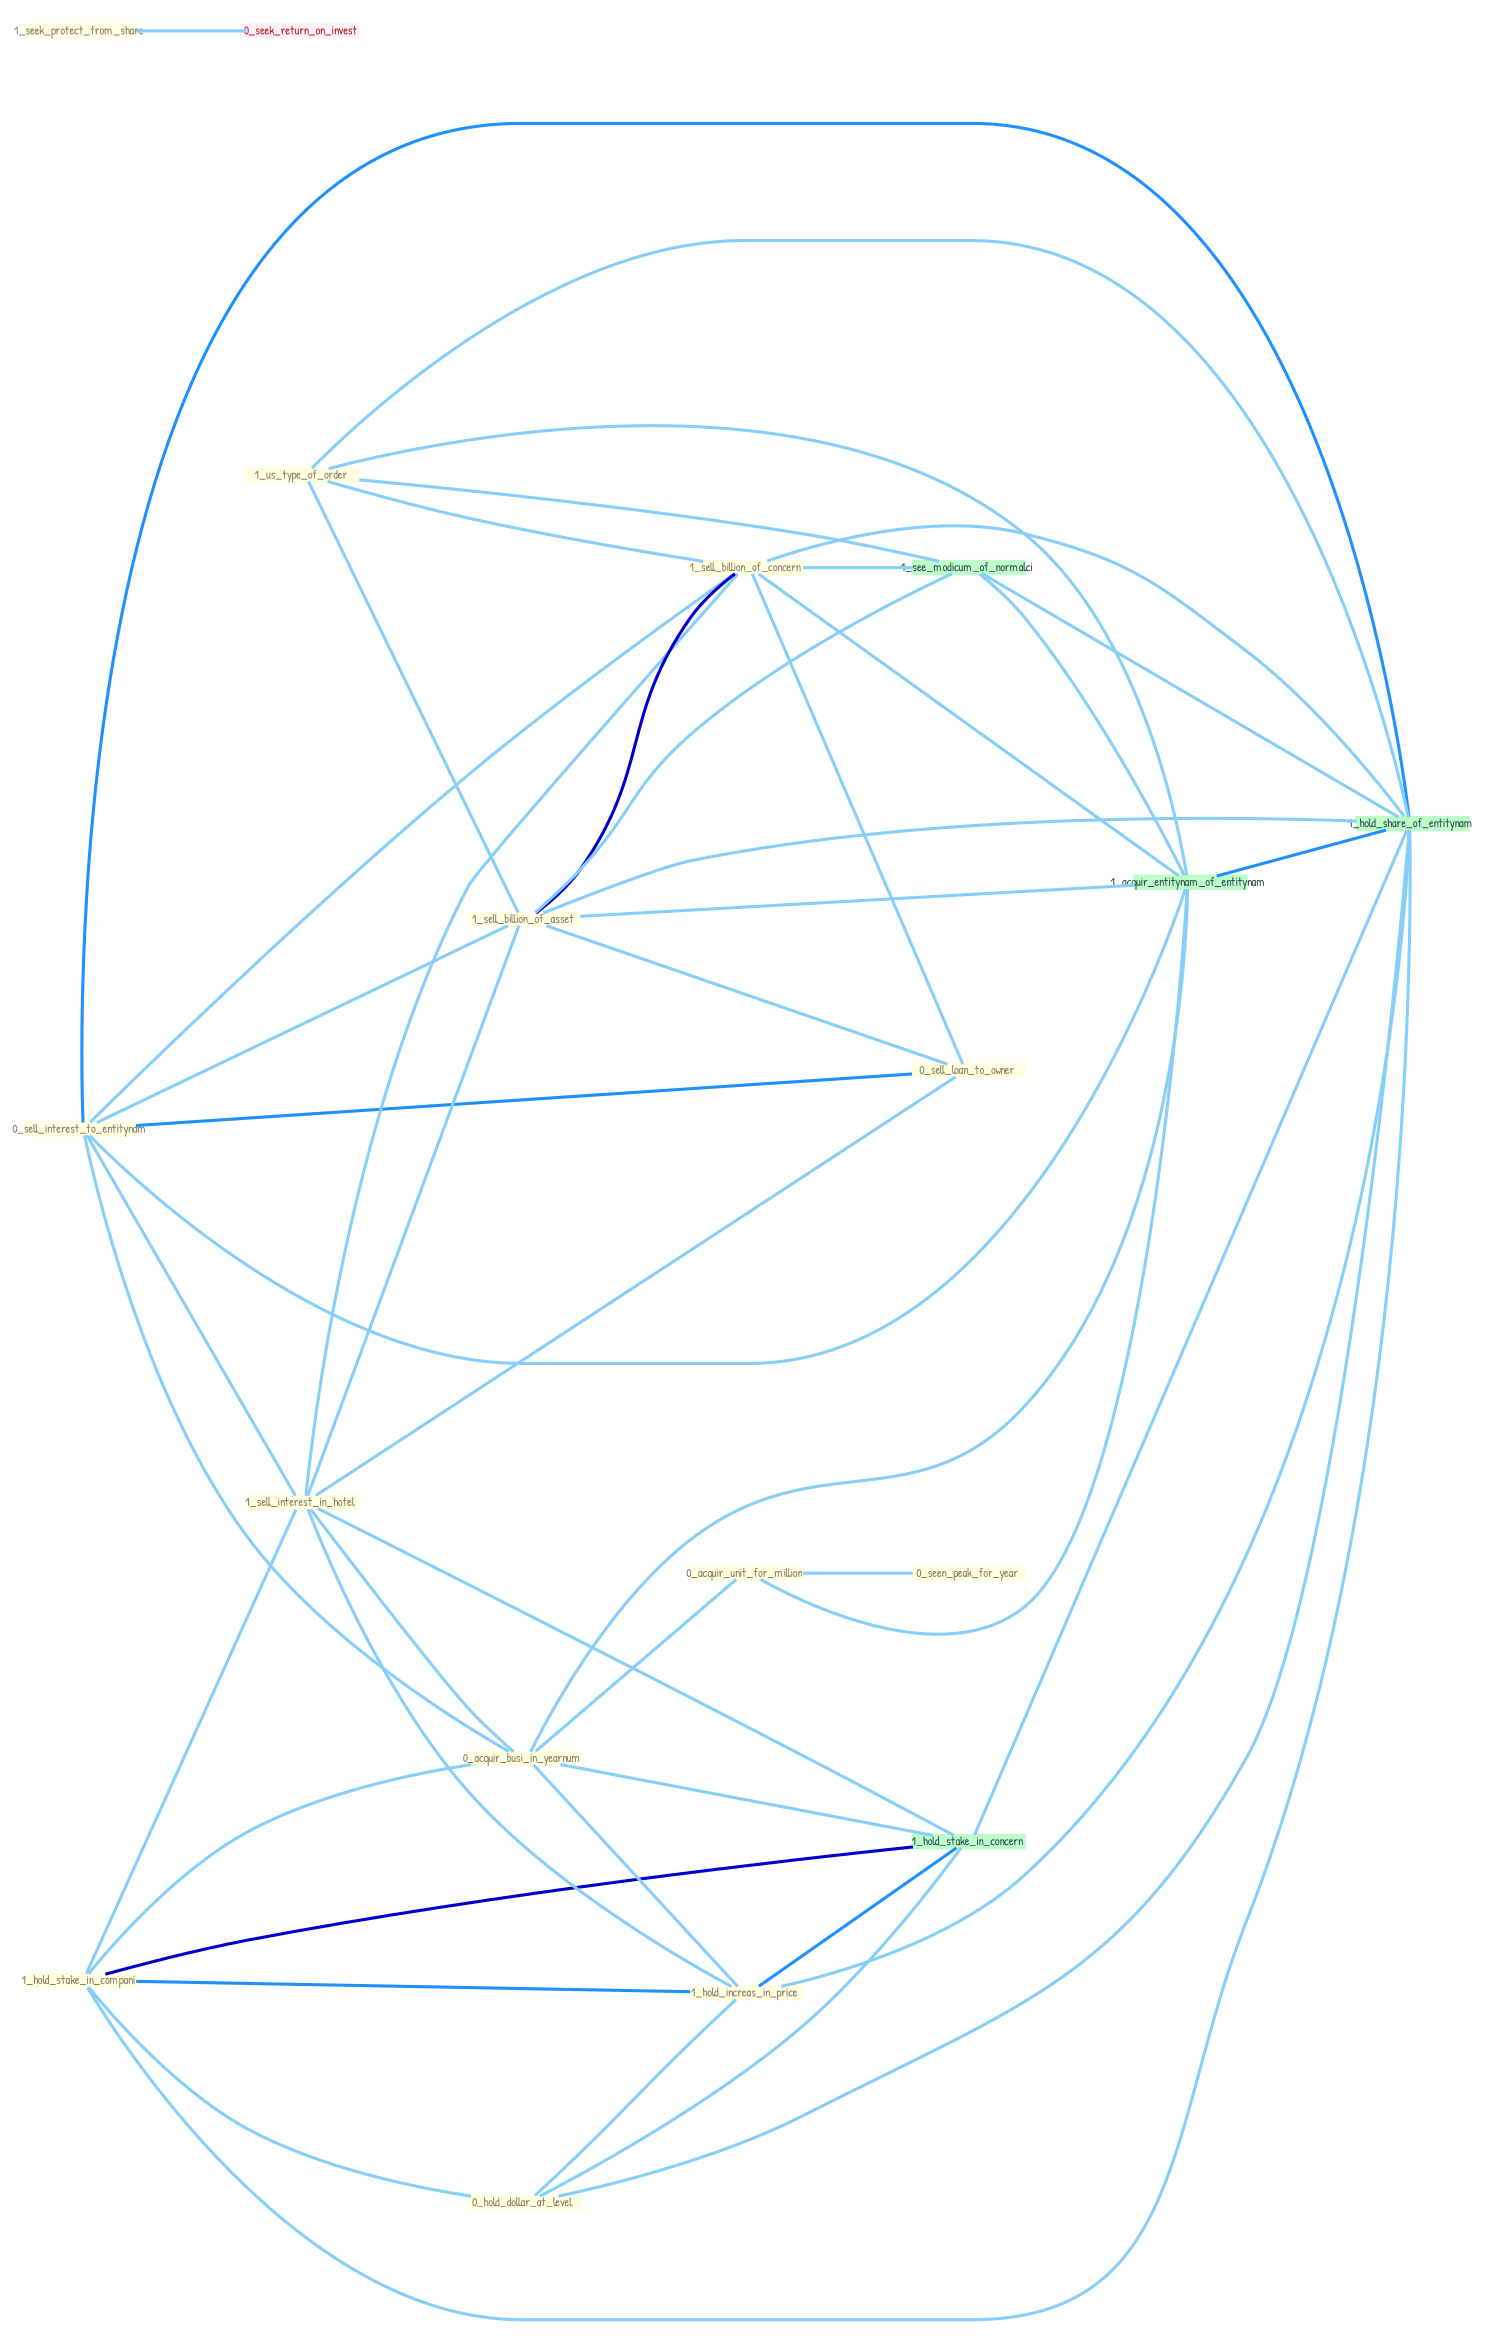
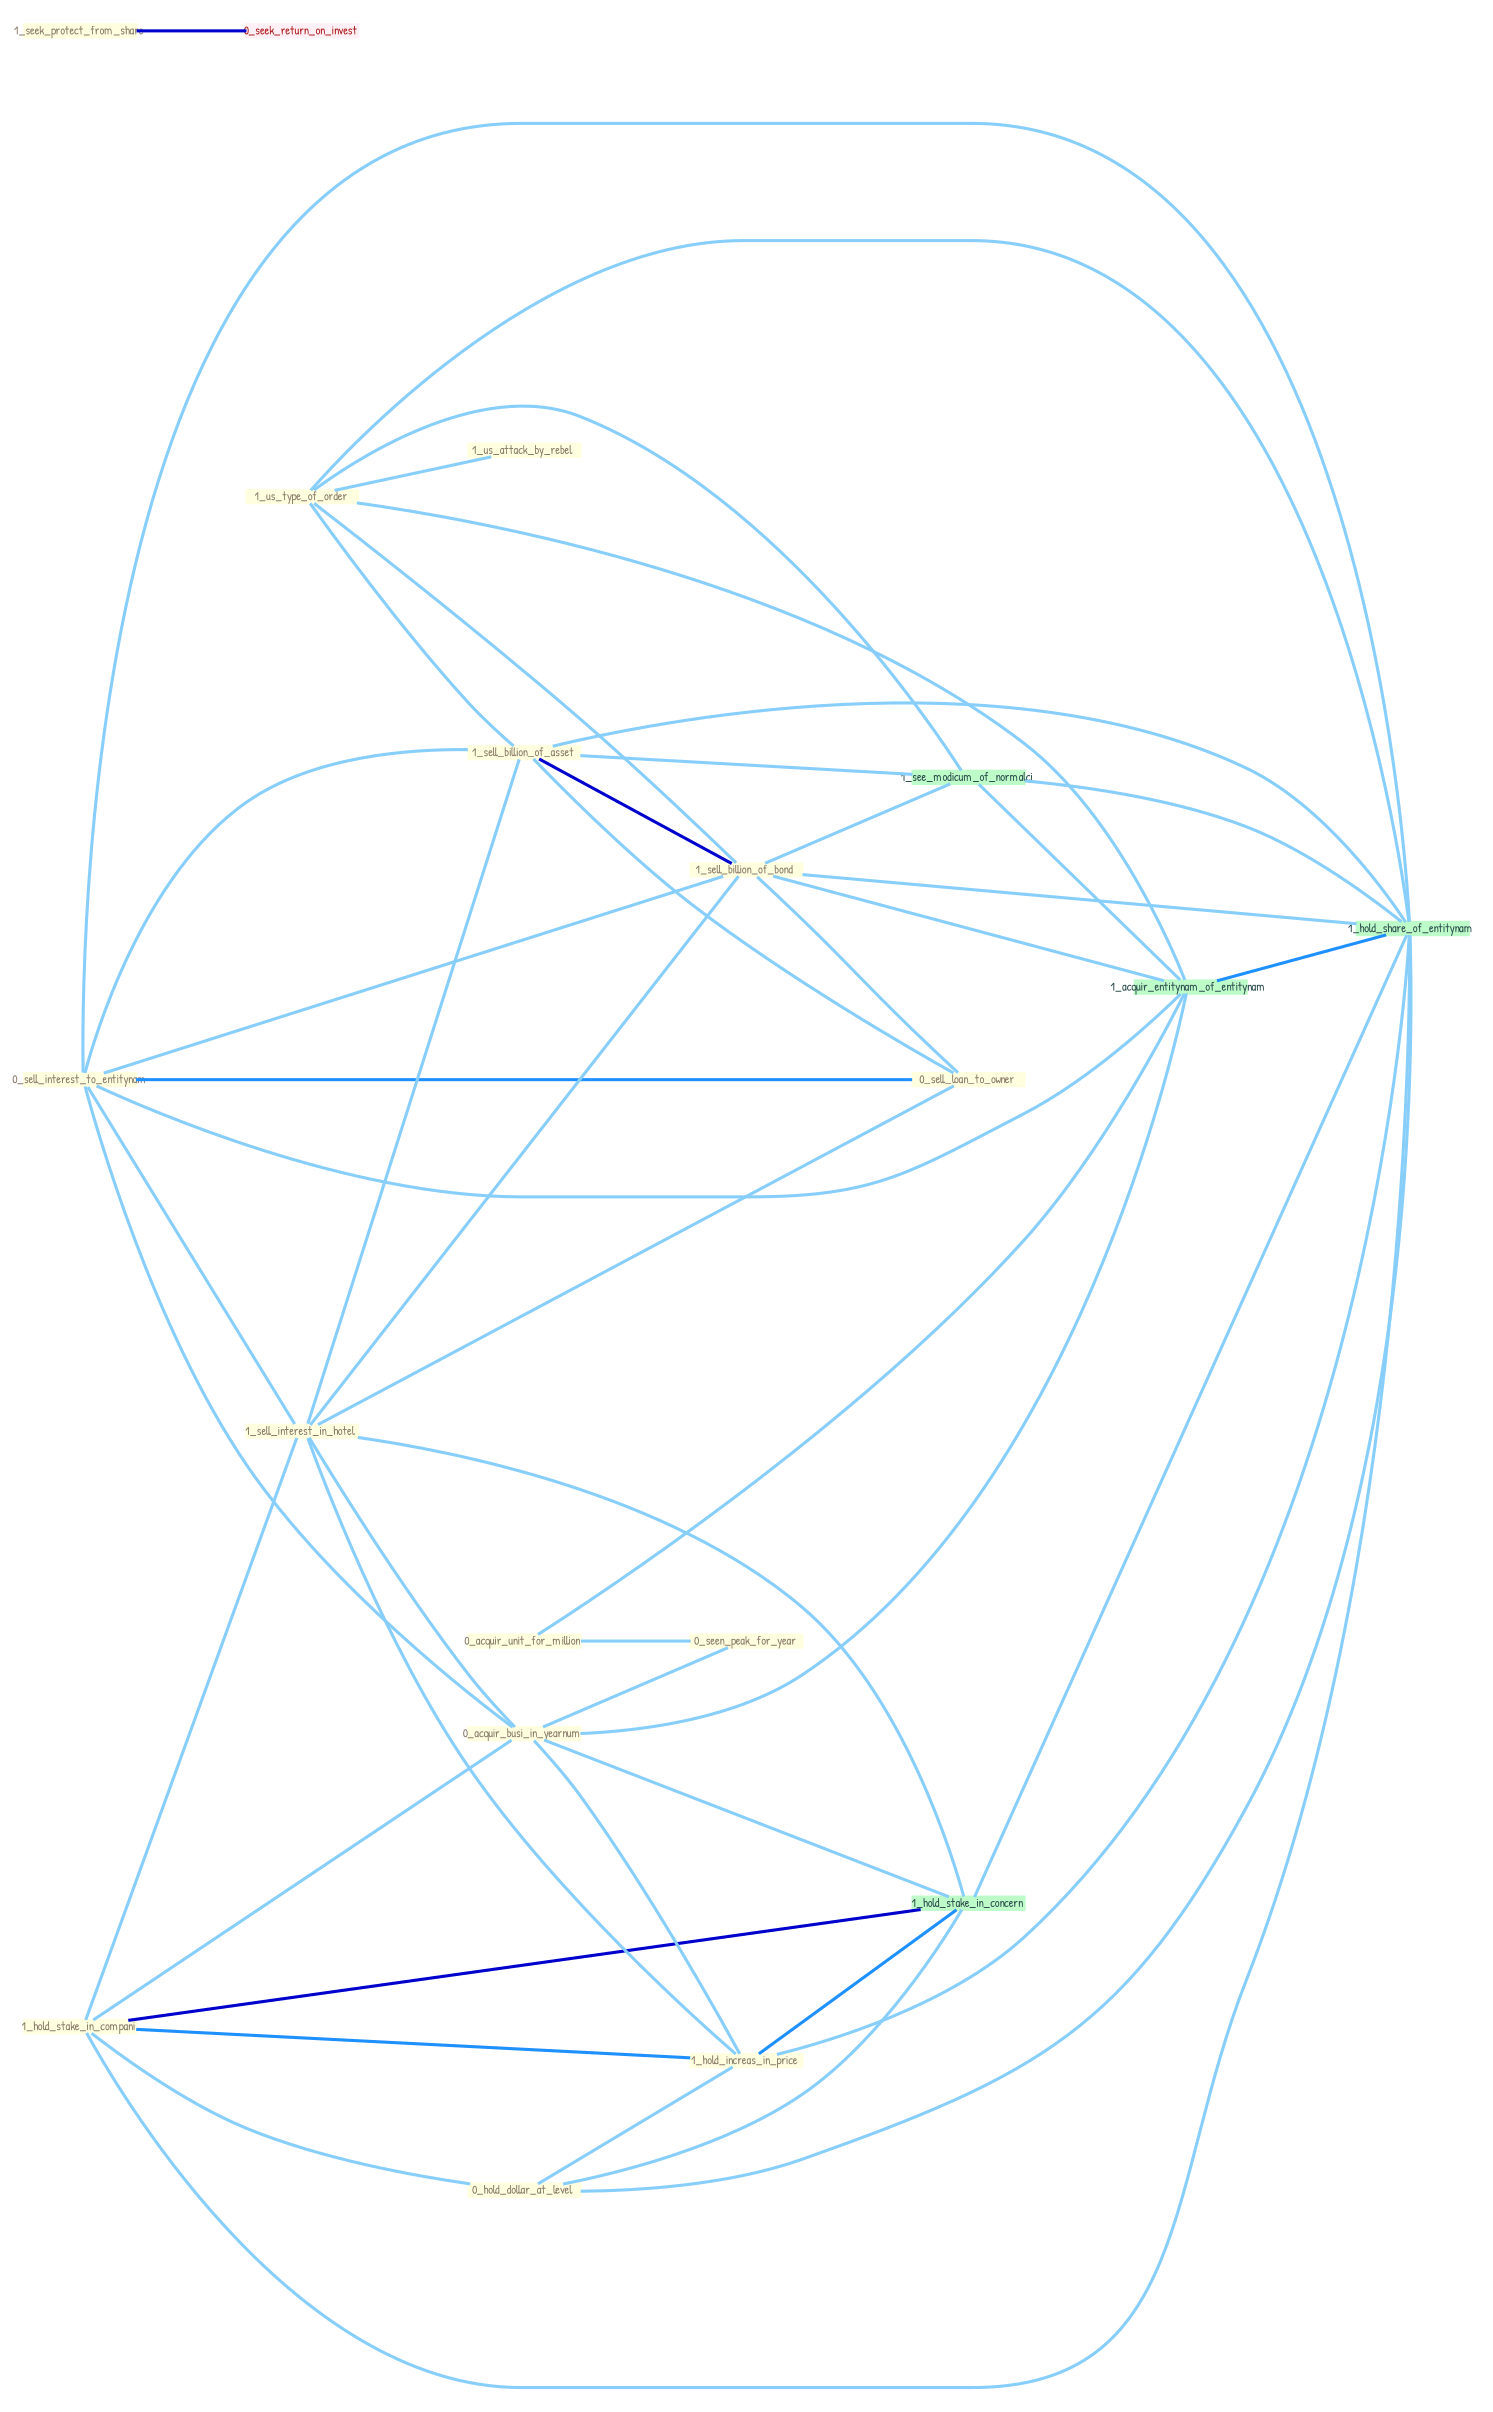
edge "1_seek_protect_from_share" -- "0_seek_return_on_invest": color #87cefa -> #0000cd
edge "1_hold_share_of_entitynam" -- "0_sell_interest_to_entitynam": color #1e90ff -> #87cefa
node "1_us_attack_by_rebel": added
node "1_sell_billion_of_concern": label "1_sell_billion_of_concern" -> "1_sell_billion_of_bond"
edge "1_acquir_entitynam_of_entitynam" -- "1_sell_billion_of_asset": removed
edge "0_acquir_unit_for_million" -- "0_acquir_busi_in_yearnum": now "0_seen_peak_for_year" -- "0_acquir_busi_in_yearnum"
